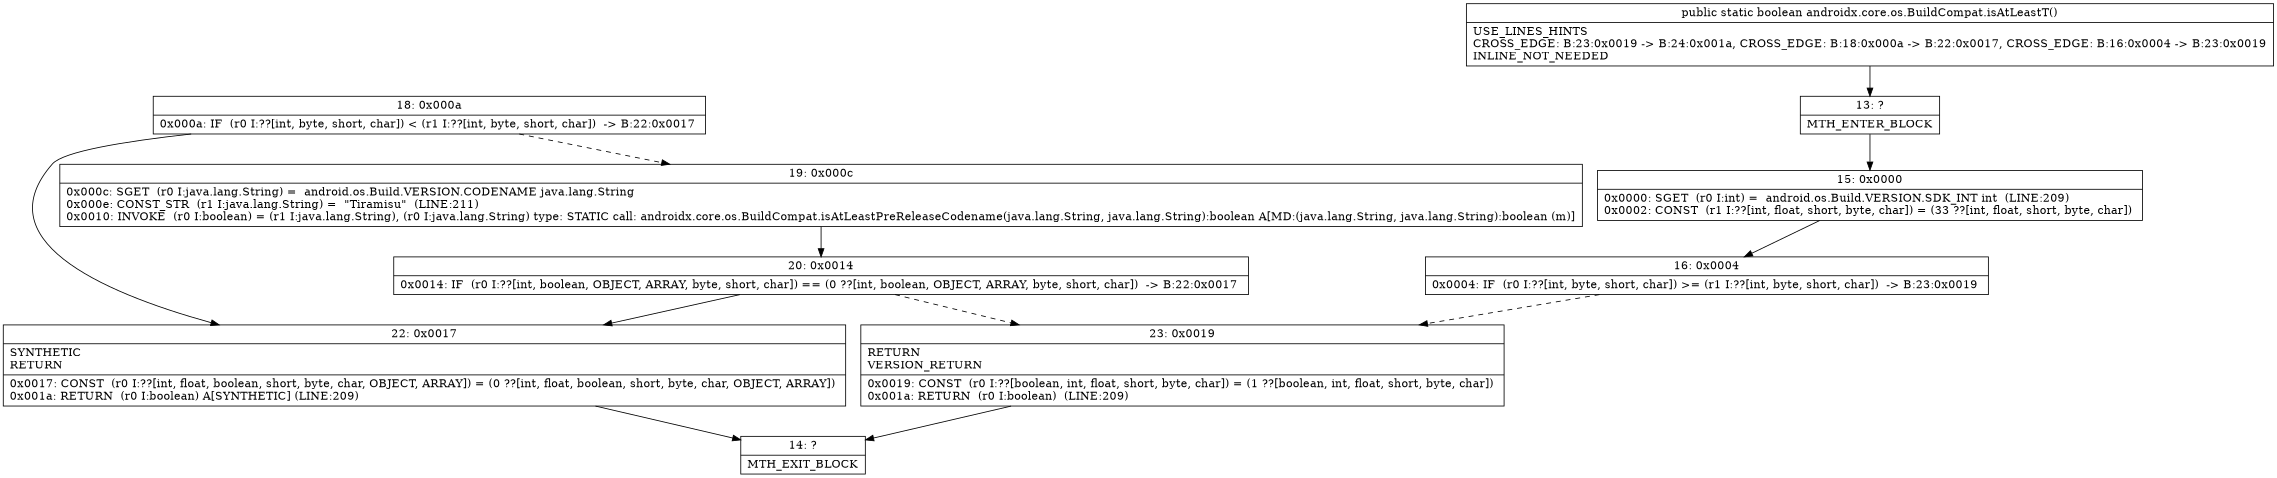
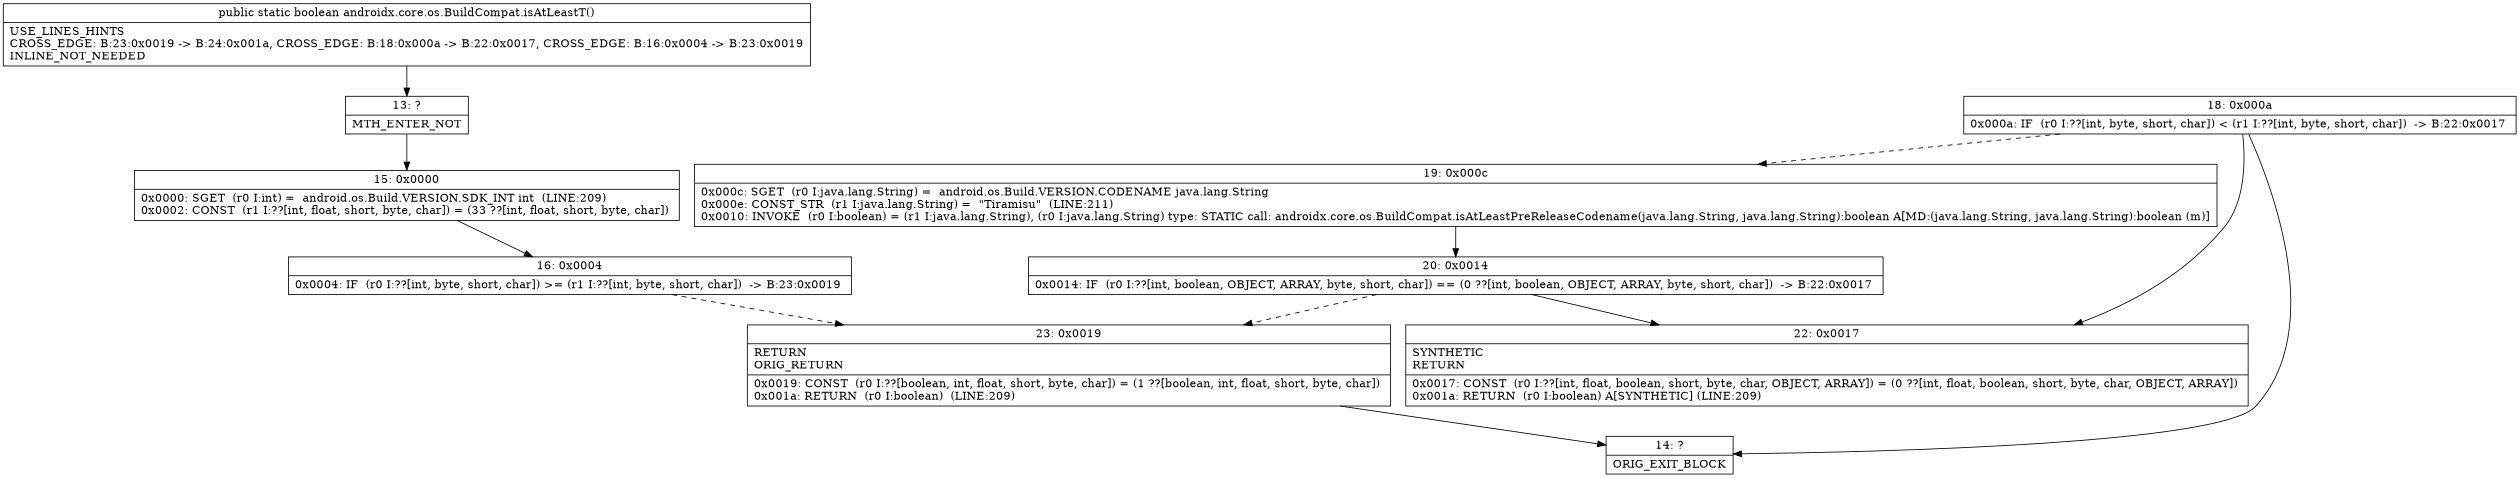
node "13: ?": text "MTH_ENTER_BLOCK" -> "MTH_ENTER_NOT"
node "23: 0x0019": text "VERSION_RETURN" -> "ORIG_RETURN"
edge "22: 0x0017" -> "14: ?": now "18: 0x000a" -> "14: ?"
node "14: ?": text "MTH_EXIT_BLOCK" -> "ORIG_EXIT_BLOCK"
